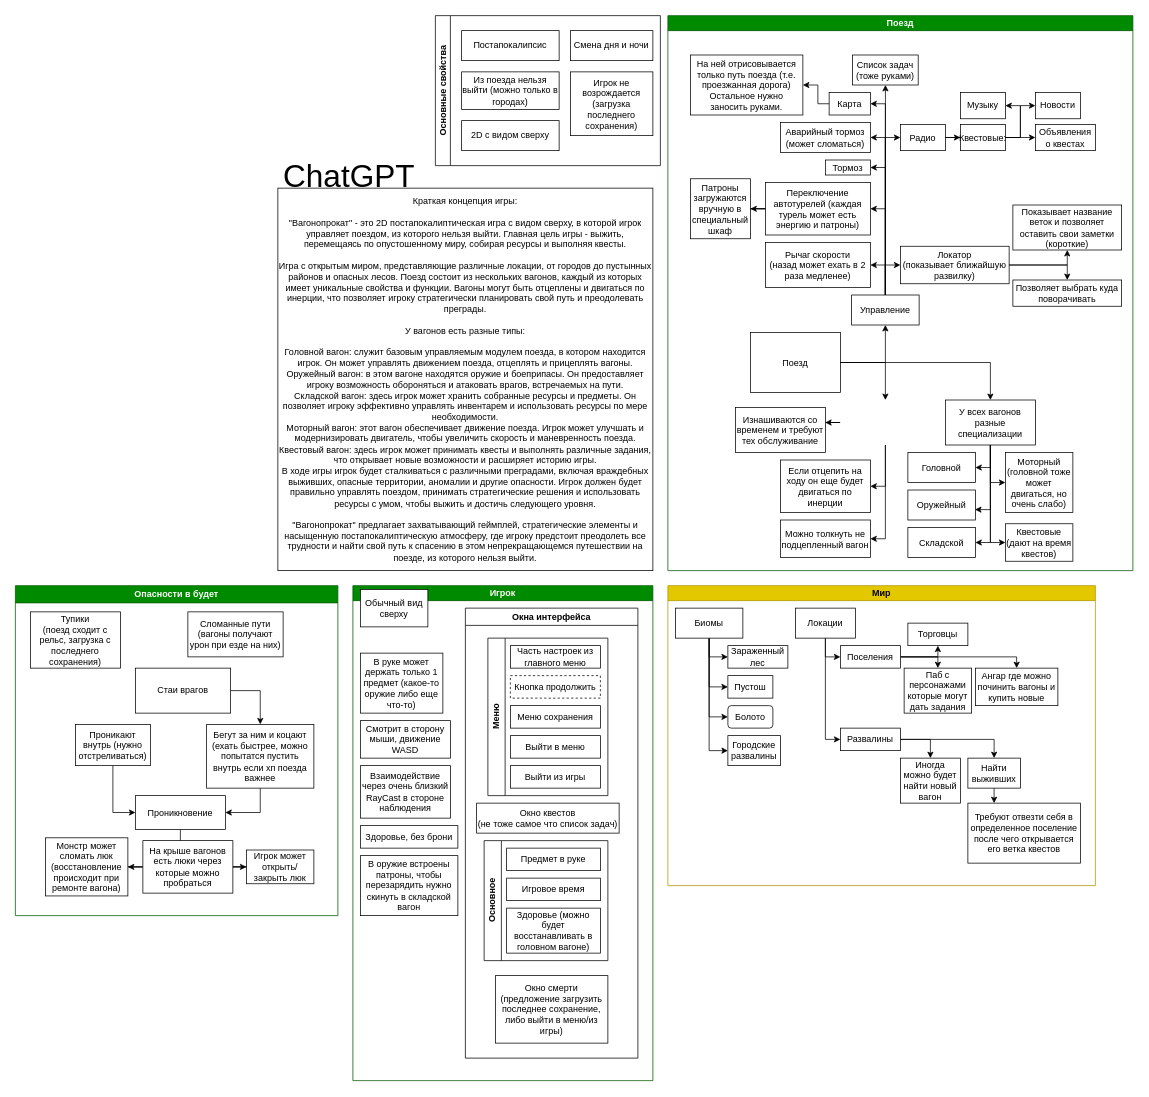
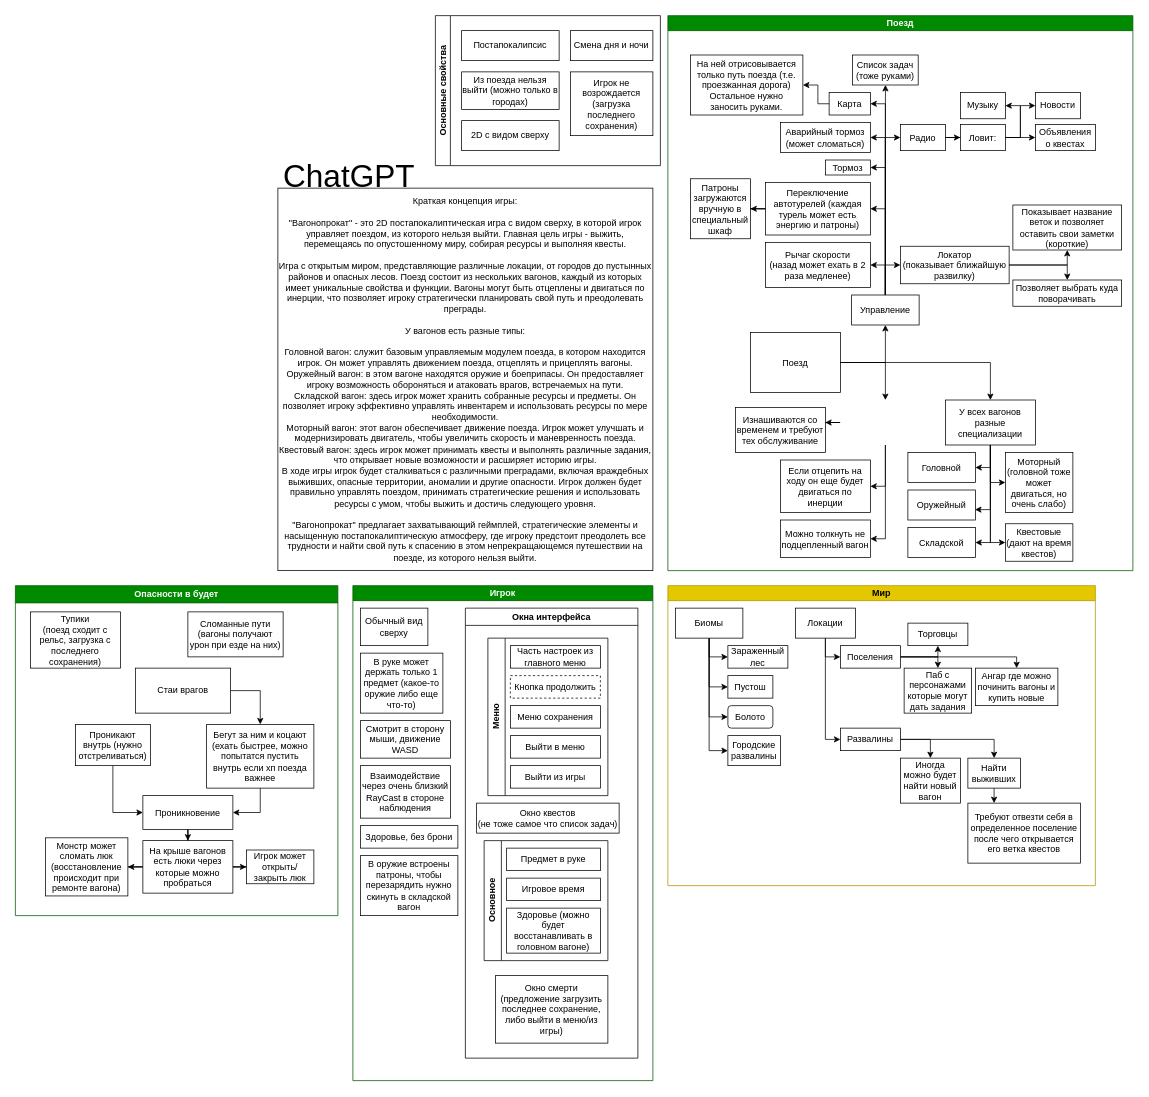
node "Квестовые:": label "Квестовые:" -> "Ловит:"
node "Обычный вид сверху": moved (394, 608) -> (394, 627)
node "Проникновение": moved (180, 812) -> (188, 812)
